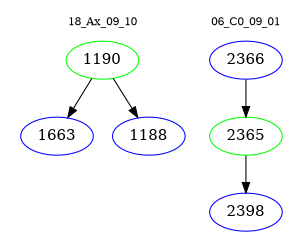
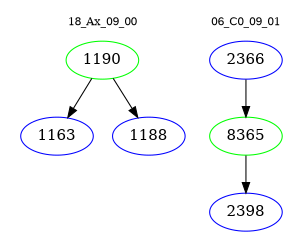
cluster "18_Ax_09_10": label "18_Ax_09_10" -> "18_Ax_09_00"
node "1663": label "1663" -> "1163"
node "2365": label "2365" -> "8365"
